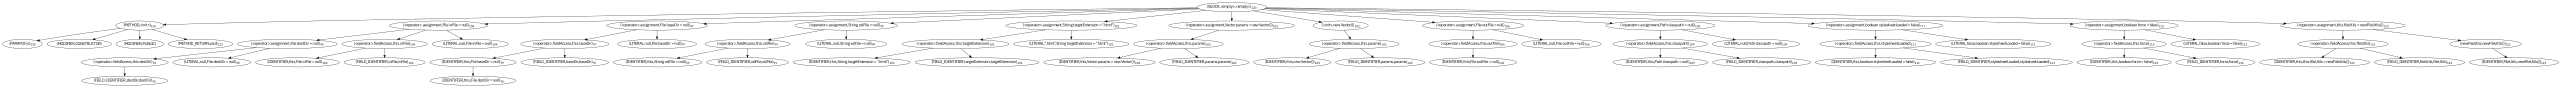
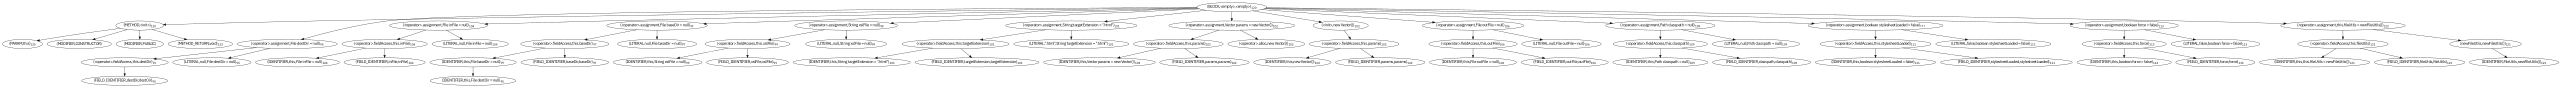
edge "(<operator>.assignment,File inFile = null)" -> "(<operator>.assignment,File destDir = null)": now "(BLOCK,<empty>,<empty>)" -> "(<operator>.assignment,File destDir = null)"
node "(<operator>.alloc,new Vector())": added
node "(FIELD_IDENTIFIER,outFile,outFile)": added
